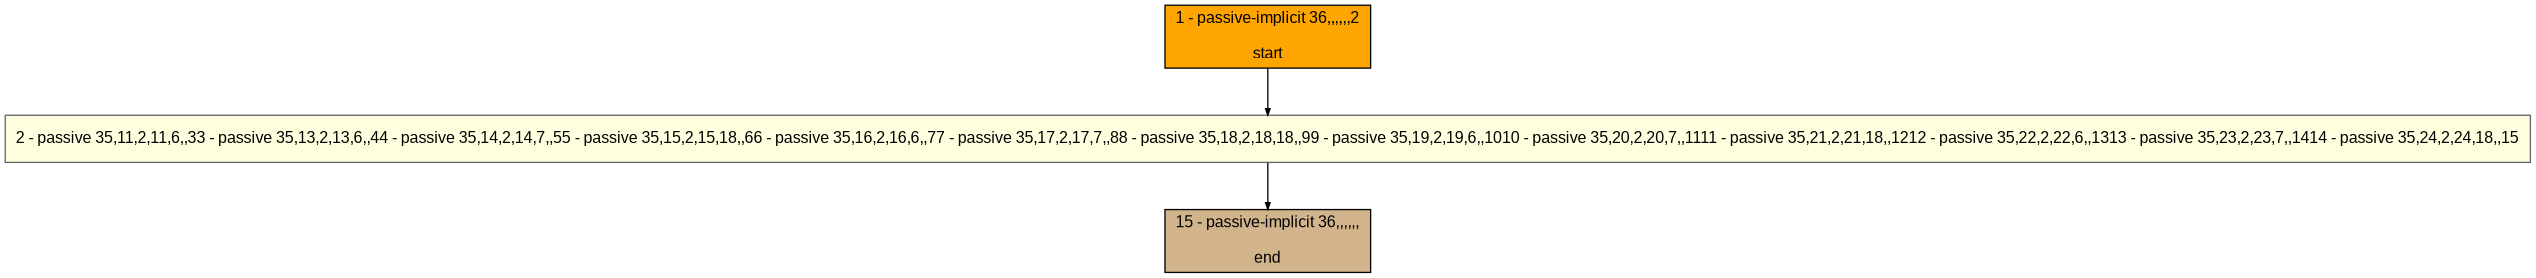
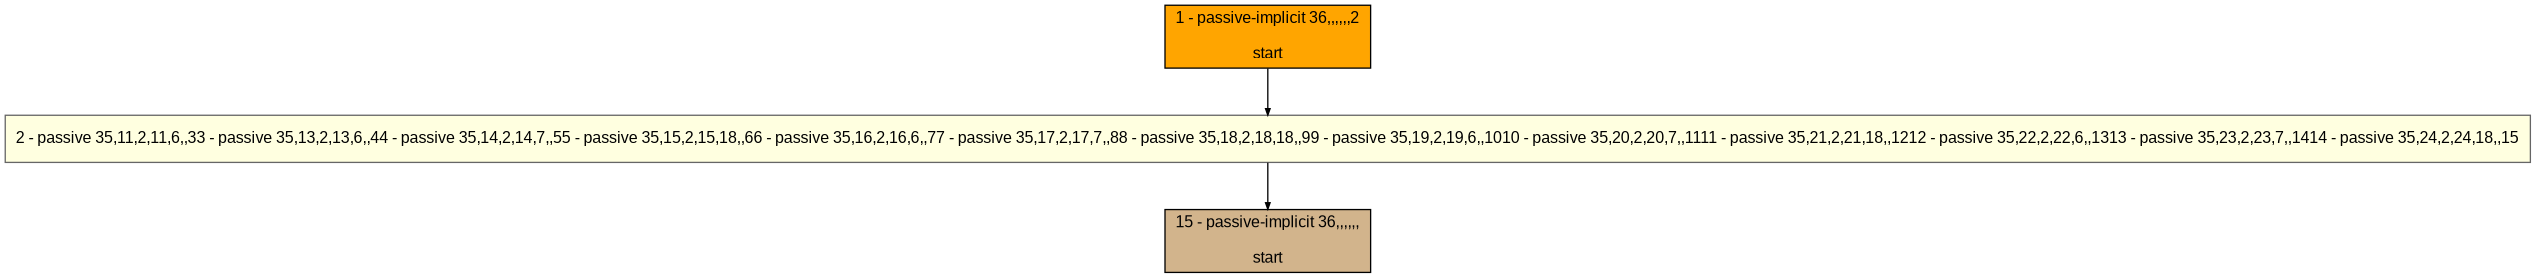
node "15 - passive-implicit 36,,,,,, end": label "15 - passive-implicit 36,,,,,, end" -> "15 - passive-implicit 36,,,,,, start"
